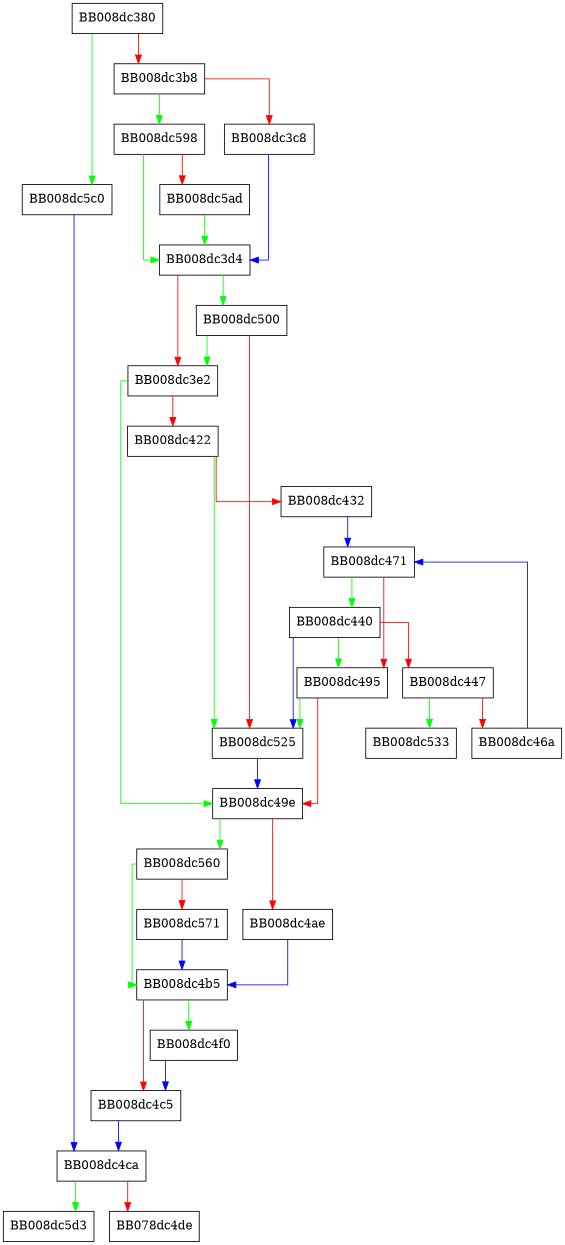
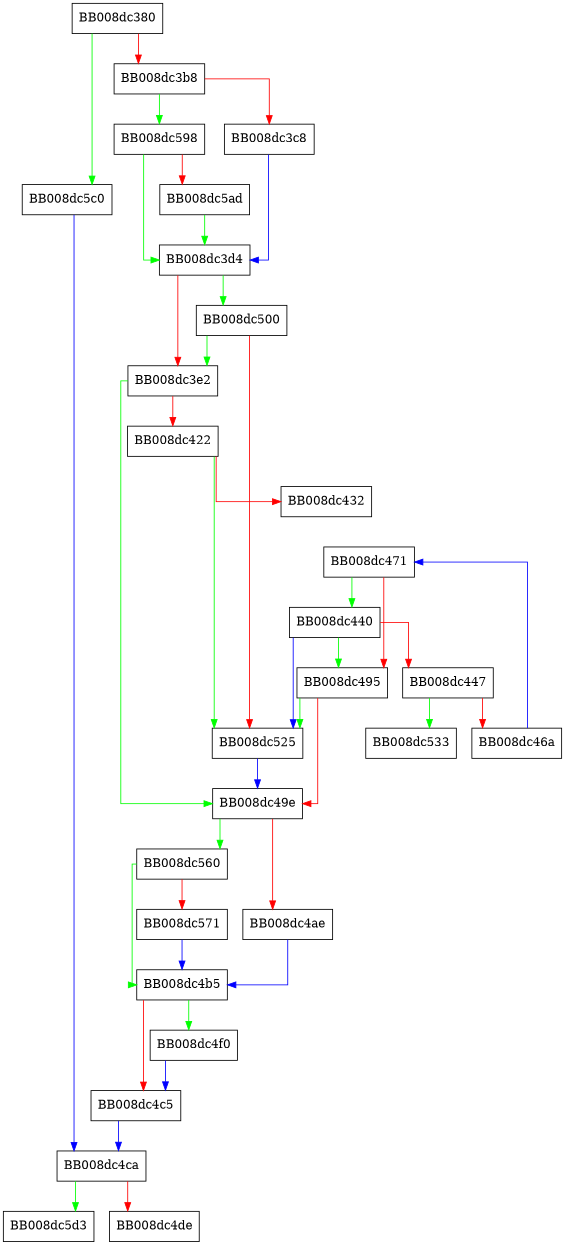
edge "BB008dc432" -> "BB008dc471": removed
node "BB078dc4de": label "BB078dc4de" -> "BB008dc4de"
